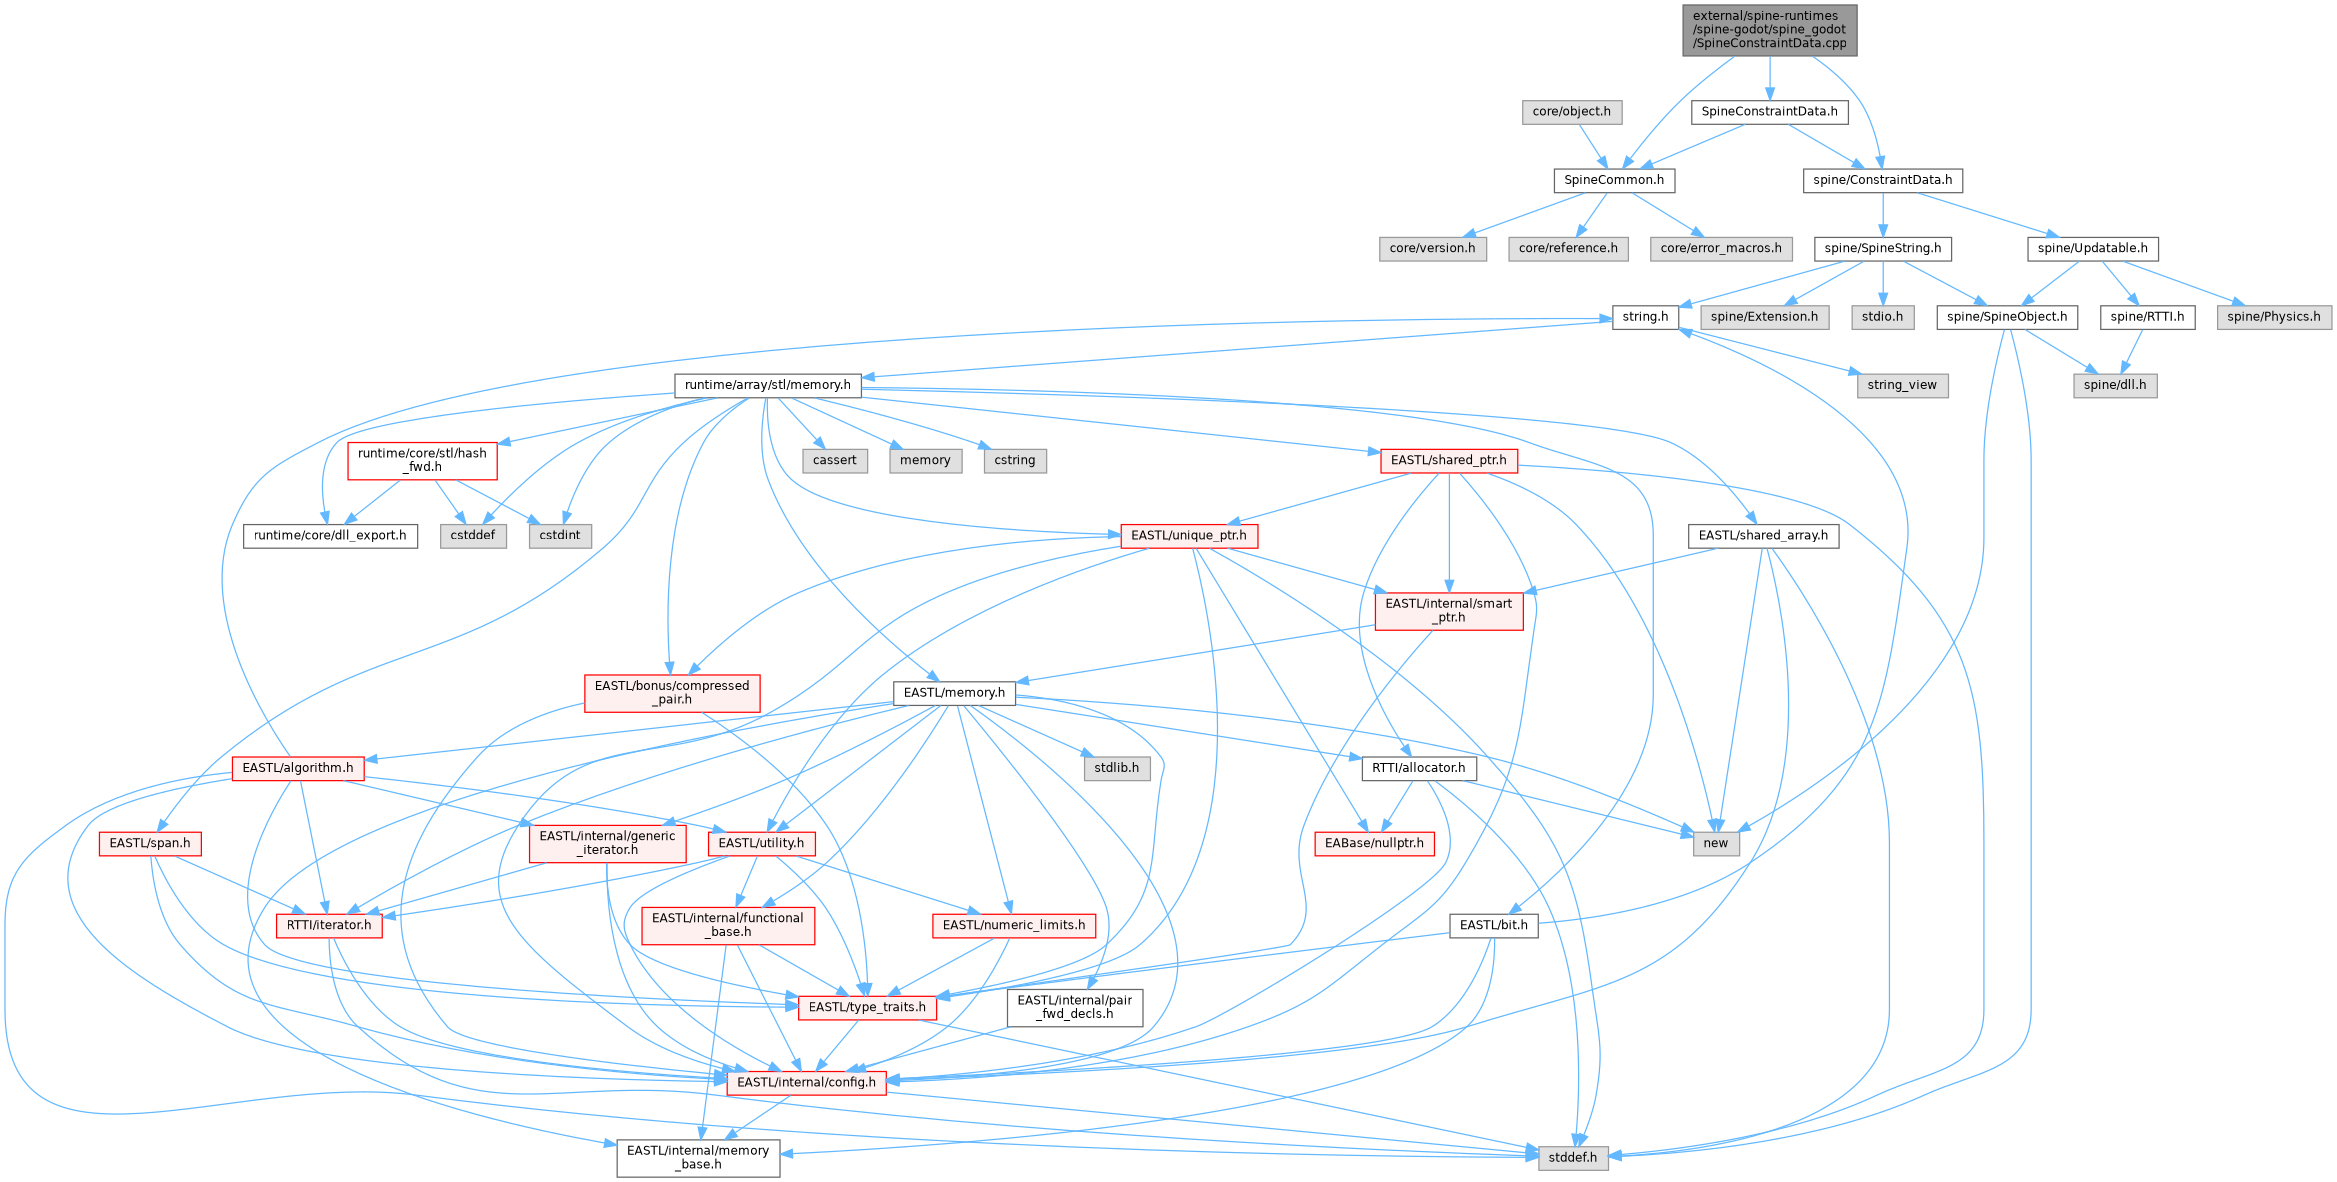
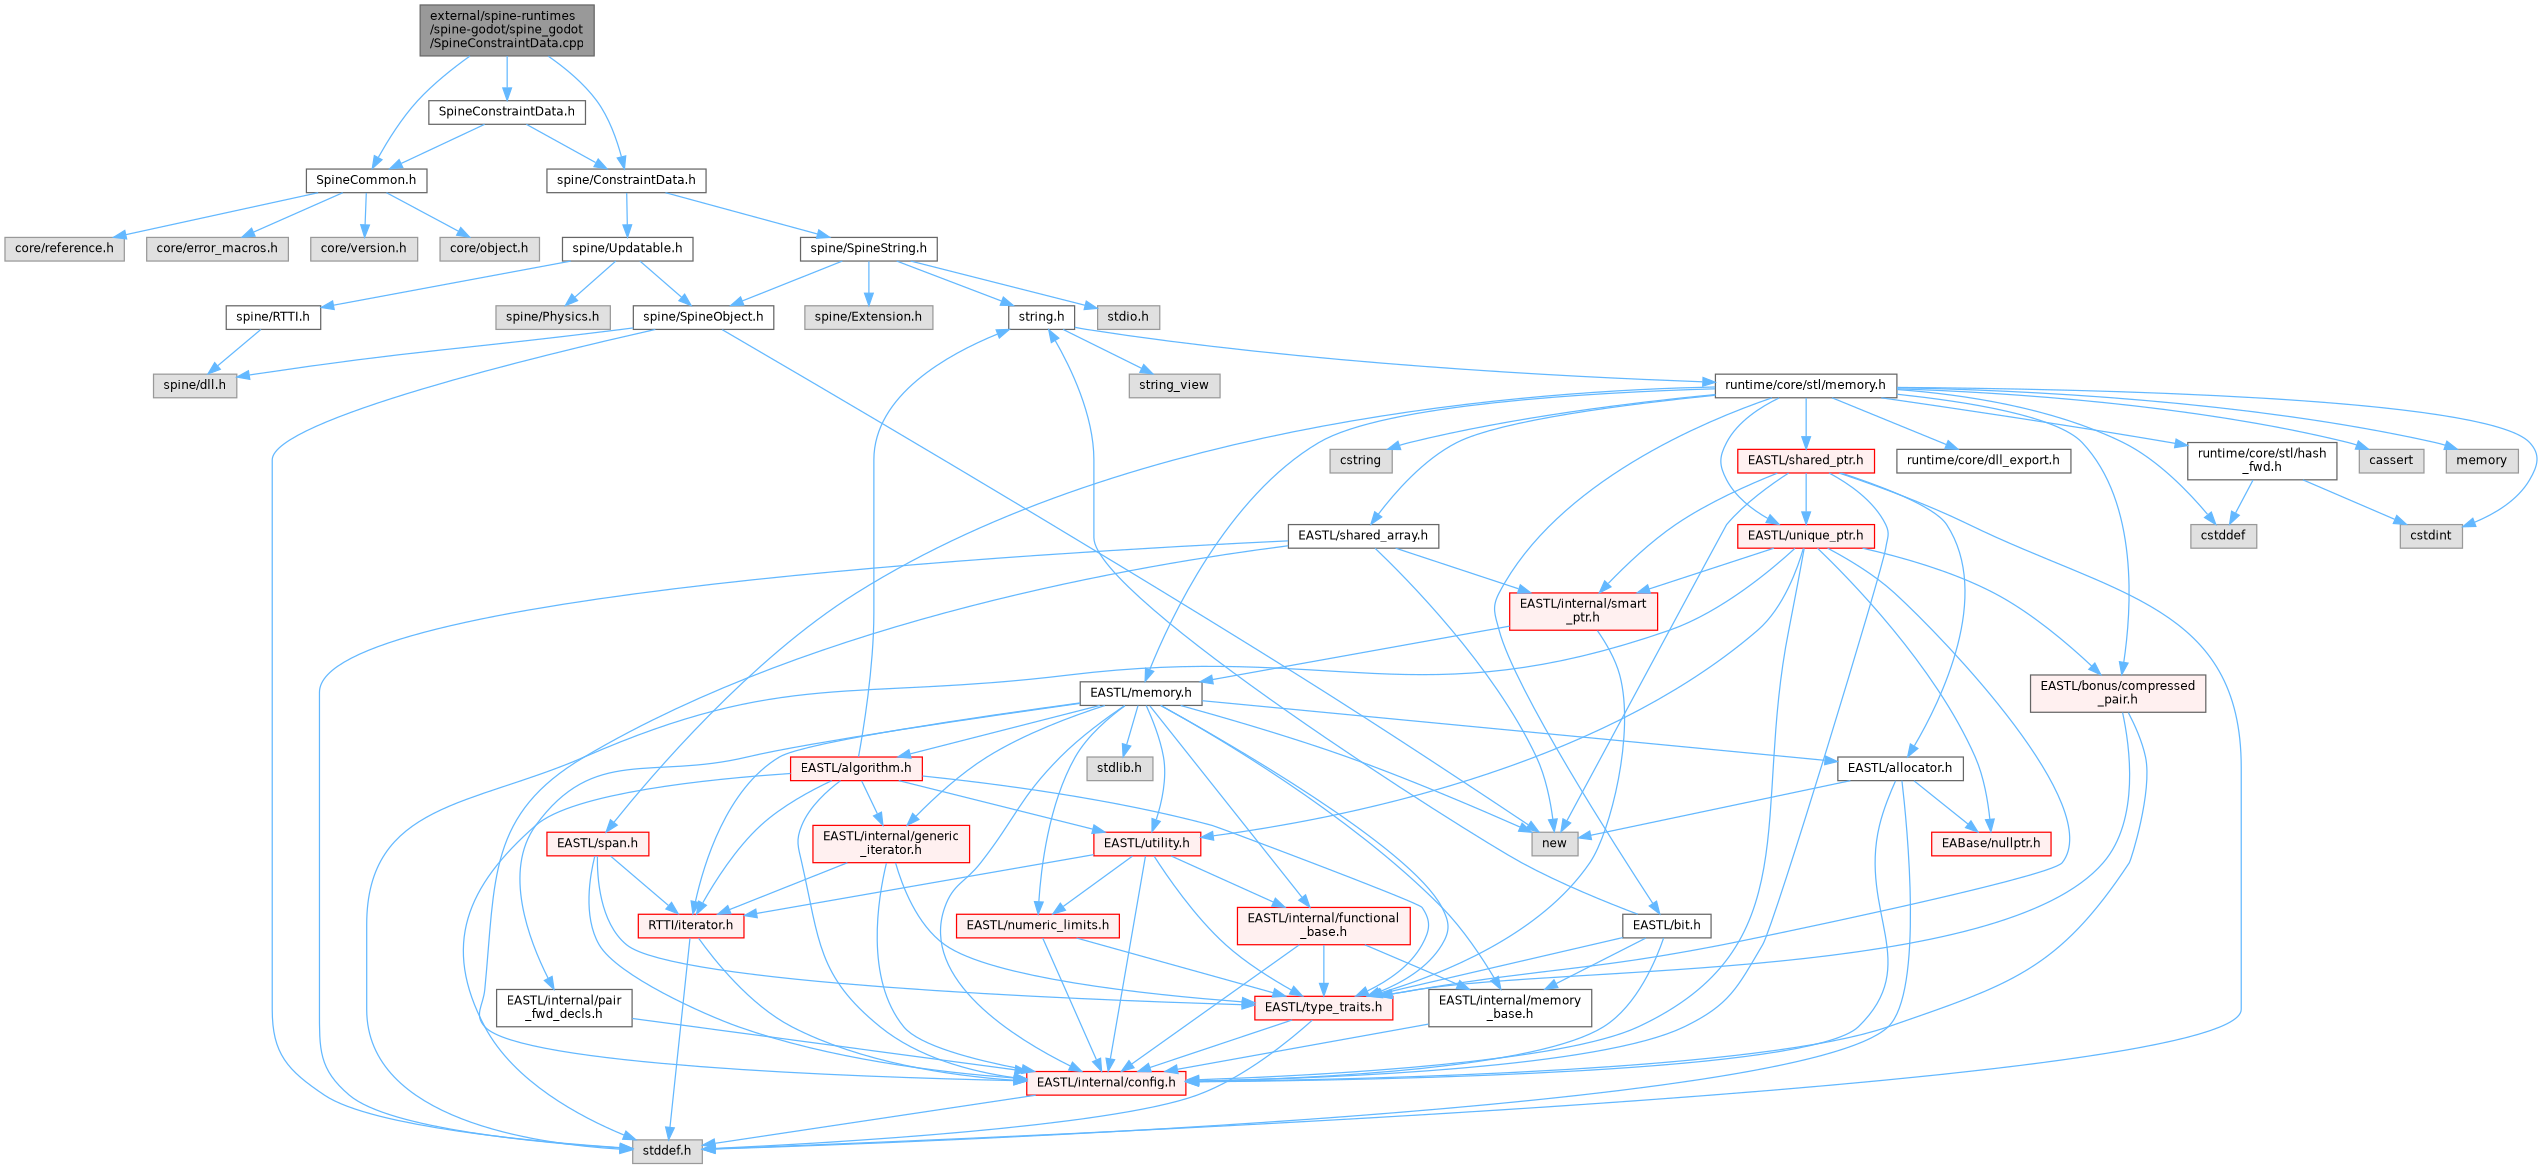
edge "core/object.h" -> "SpineCommon.h": reversed
node "runtime/array/stl/memory.h": label "runtime/array/stl/memory.h" -> "runtime/core/stl/memory.h"
node "runtime/core/stl/hash _fwd.h": color red -> grey40
edge "runtime/core/stl/hash _fwd.h" -> "runtime/core/dll_export.h": removed
node "EASTL/bonus/compressed _pair.h": color red -> grey40
node "RTTI/allocator.h": label "RTTI/allocator.h" -> "EASTL/allocator.h"
edge "EASTL/internal/config.h" -> "EASTL/internal/memory _base.h": reversed
